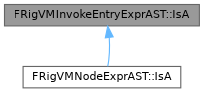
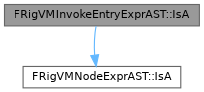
edge "FRigVMNodeExprAST::IsA" -> "FRigVMInvokeEntryExprAST::IsA": reversed
